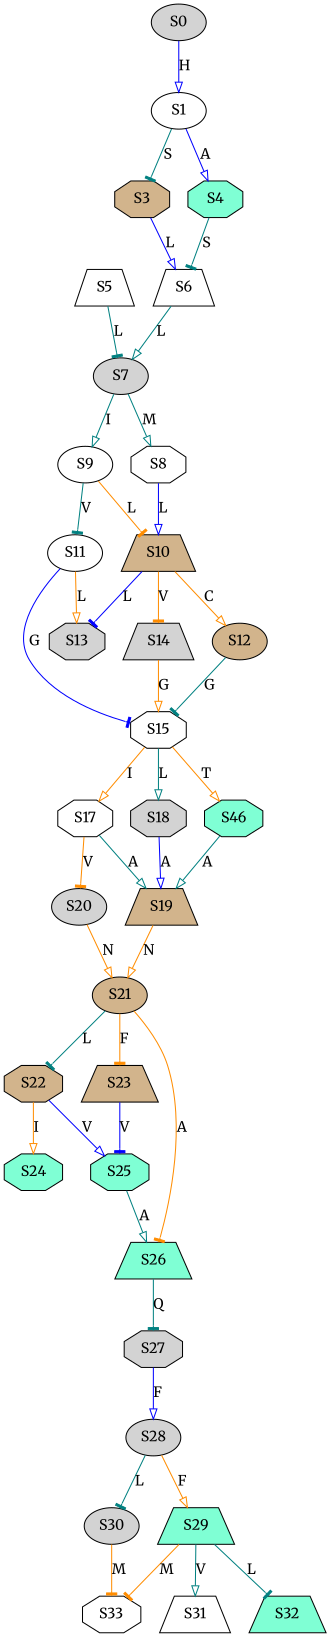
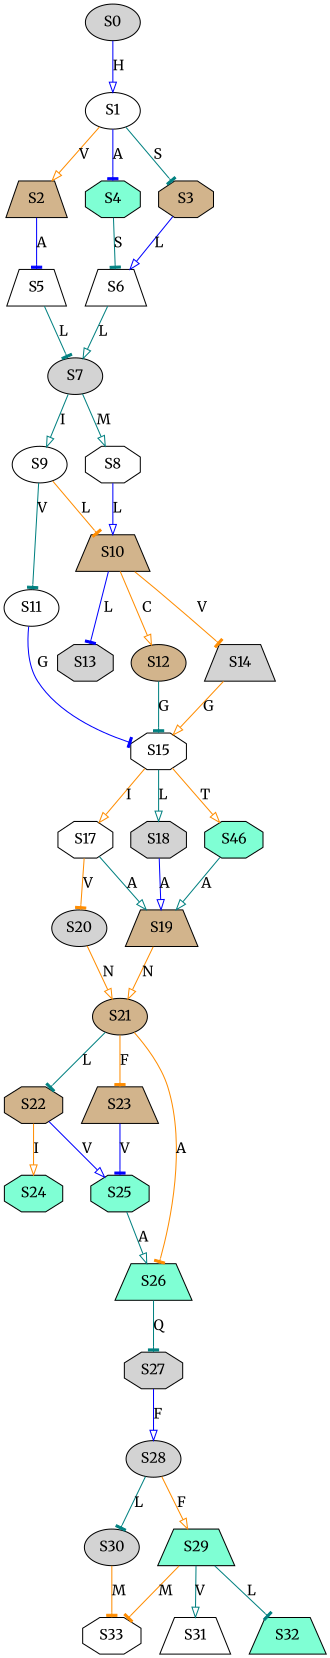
edge "S1" -> "S4": arrowhead onormal -> tee
node "S2": added
edge "S11" -> "S13": removed, label "L"
